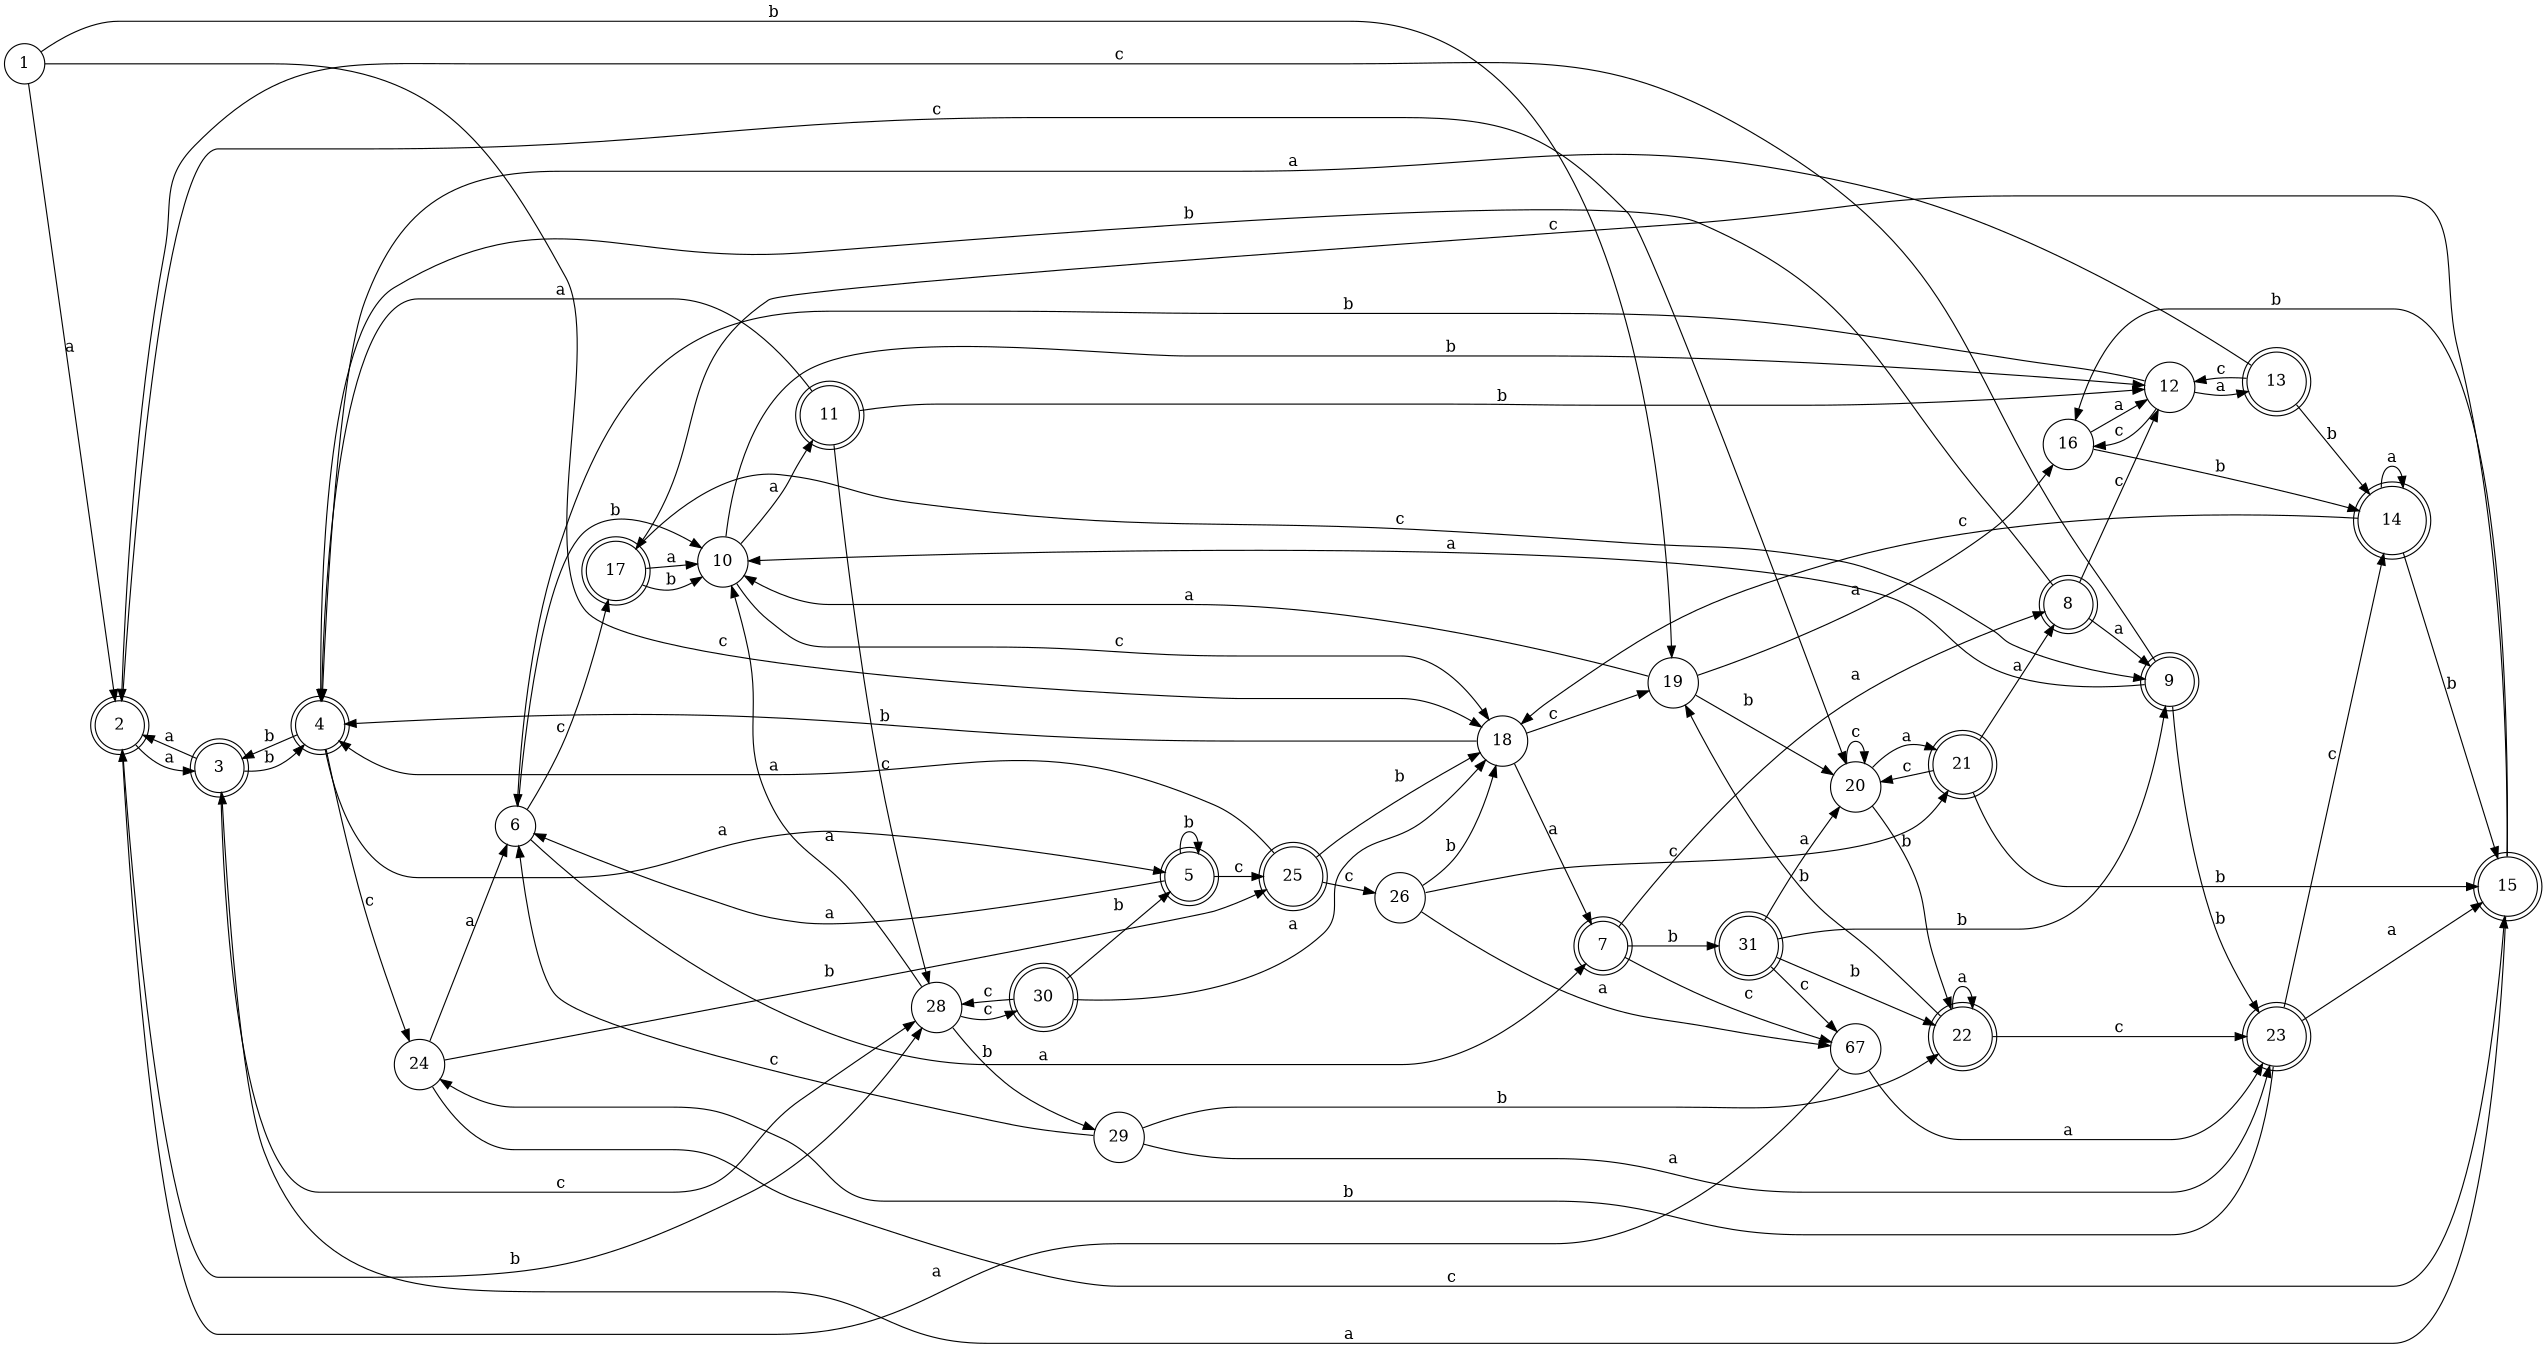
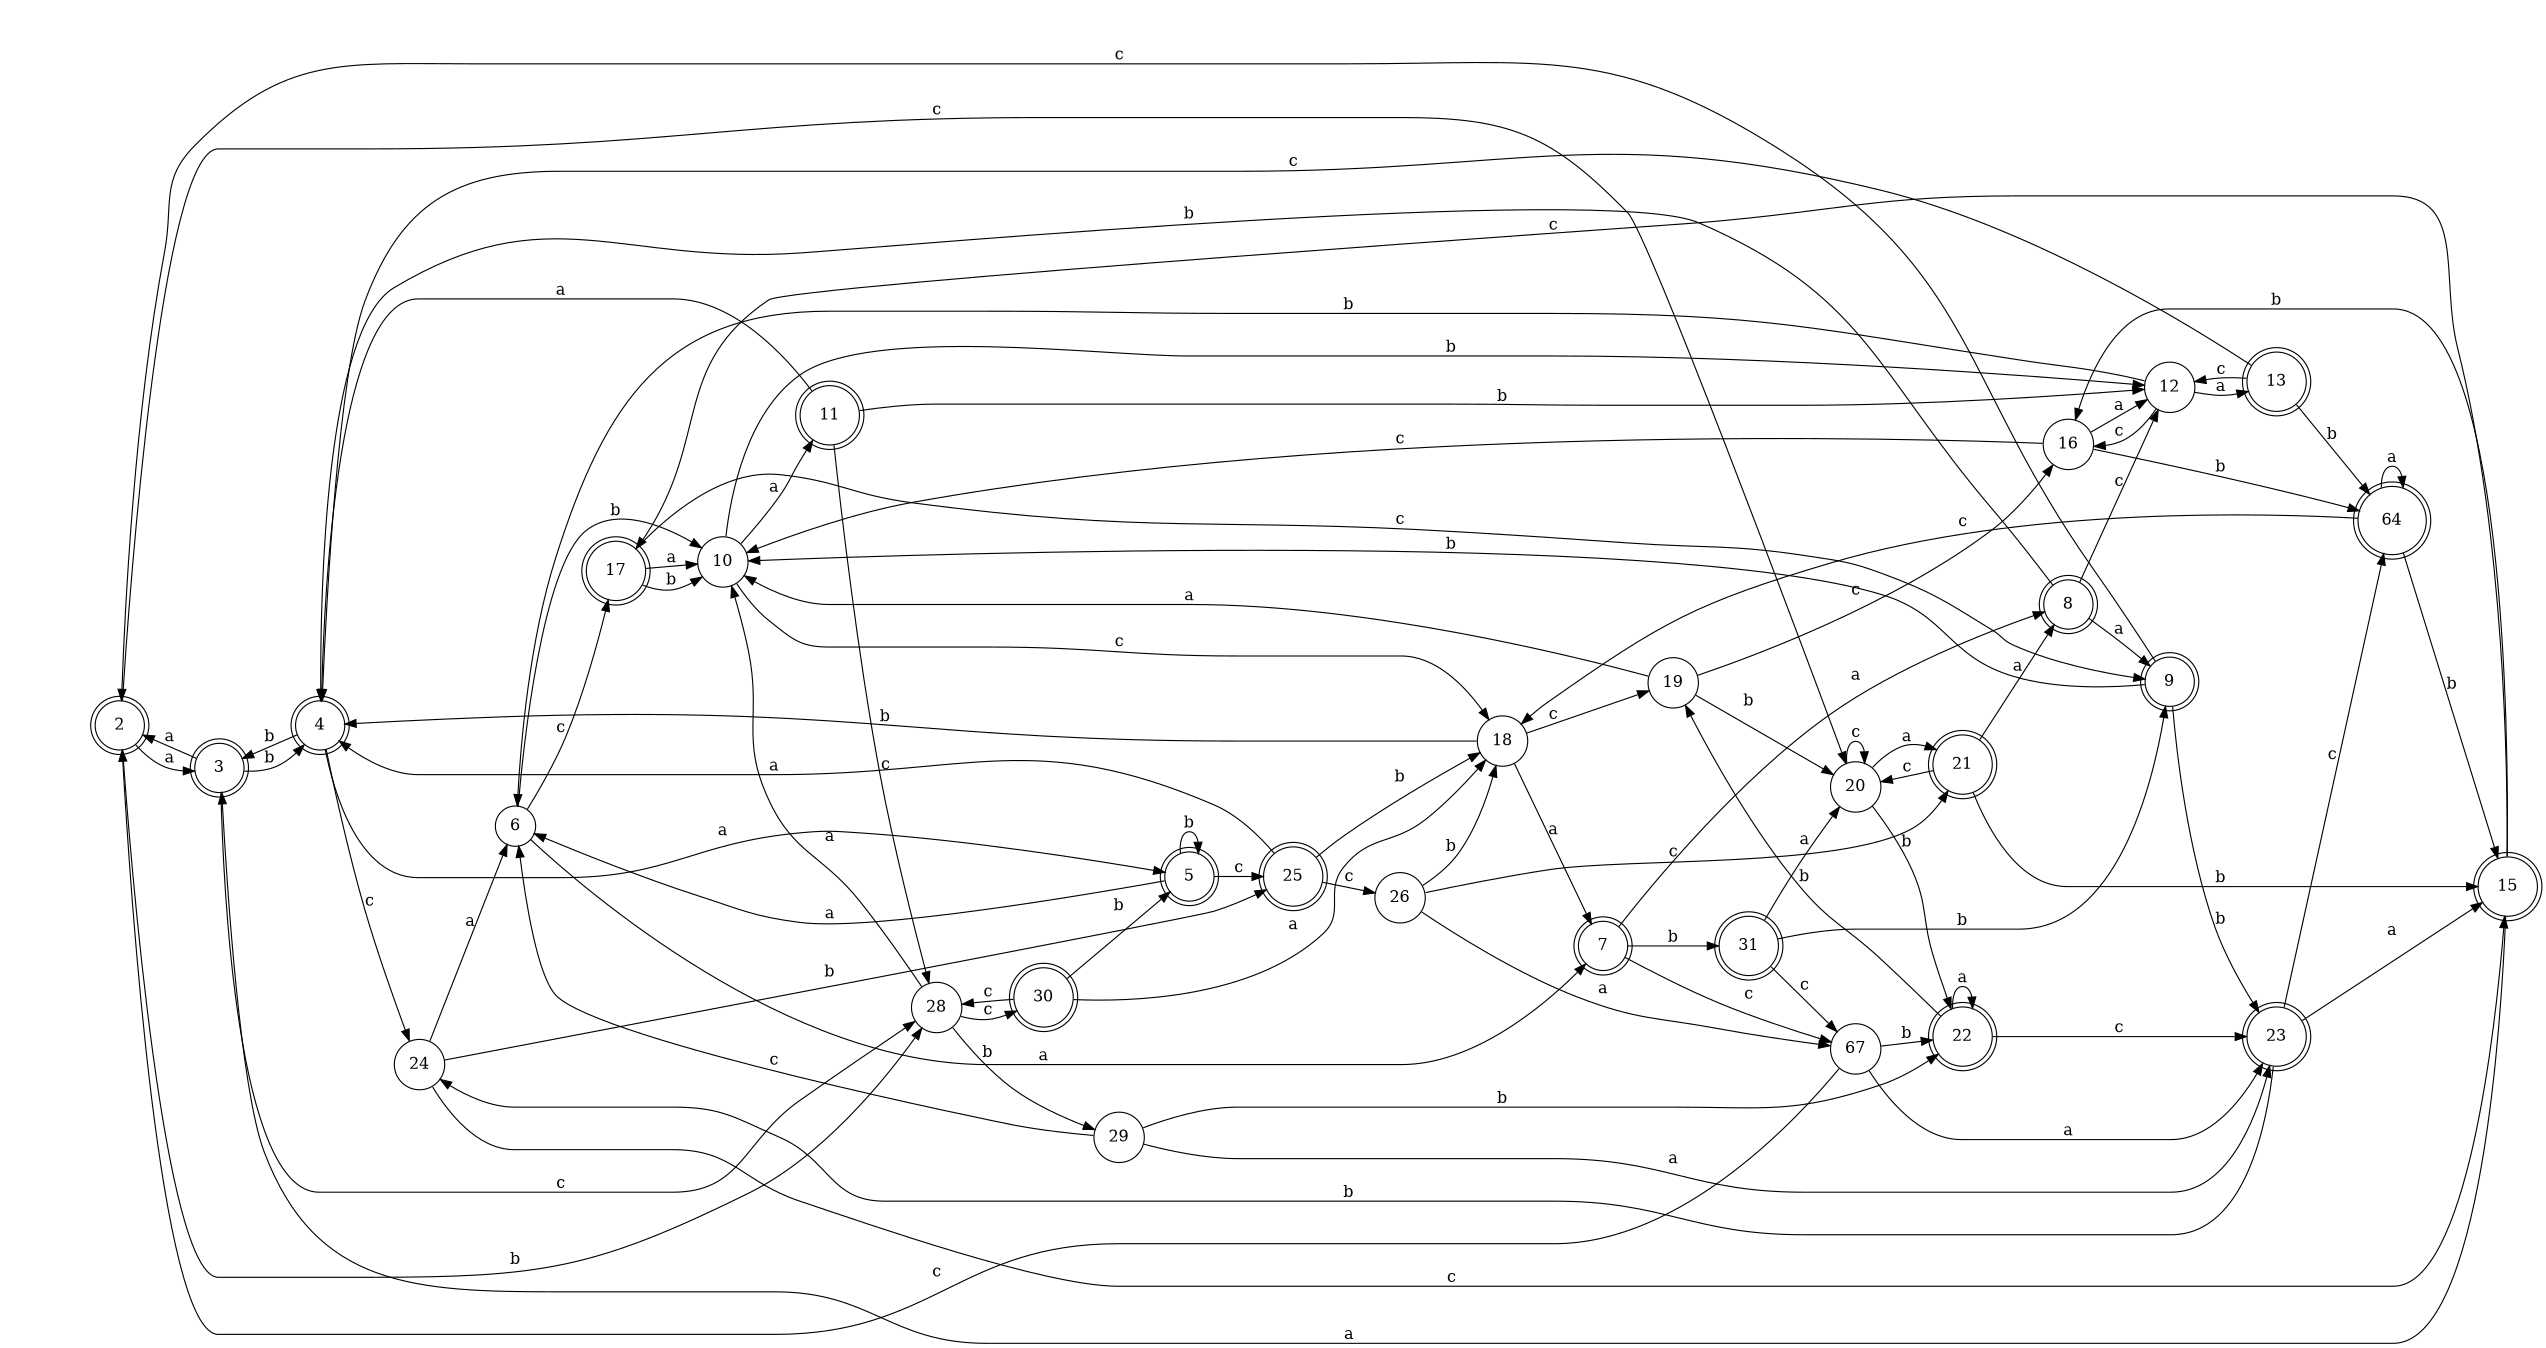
node "1": removed
edge "13" -> "4": label "a" -> "c"
edge "16" -> "10": added, label "c"
node "14": label "14" -> "64"
edge "9" -> "10": label "a" -> "b"
edge "19" -> "16": label "a" -> "c"
edge "31" -> "22": now "67" -> "22"
edge "67" -> "2": label "a" -> "c"
